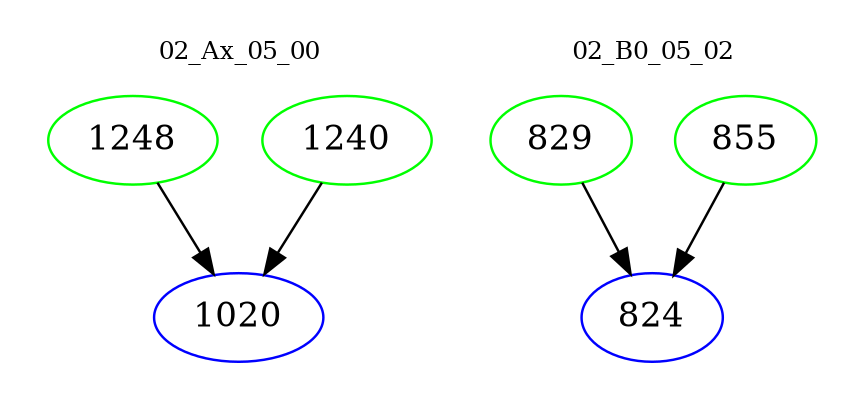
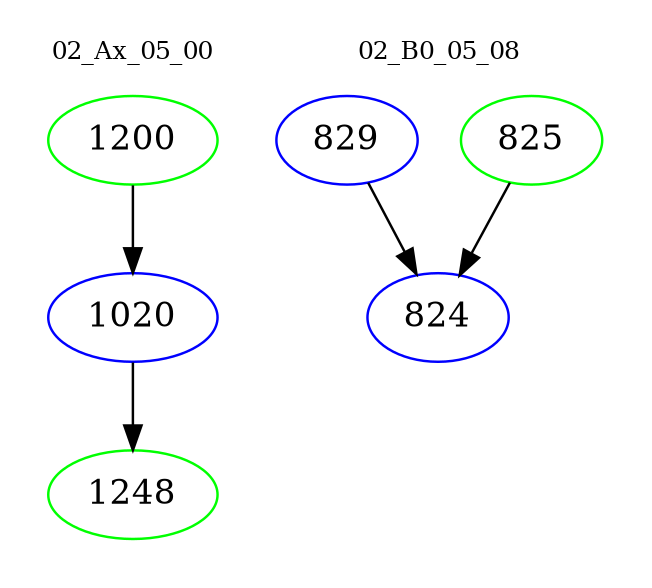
cluster "02_B0_05_02": label "02_B0_05_02" -> "02_B0_05_08"
node "1240": label "1240" -> "1200"
node "829": color green -> blue
node "855": label "855" -> "825"
edge "1248" -> "1020": reversed
